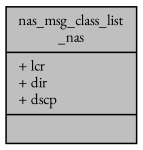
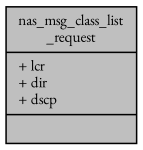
node "nas_msg_class_list": text "_nas" -> "_request"
